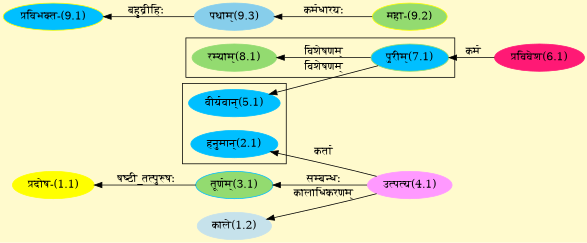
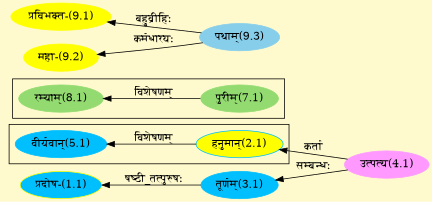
node "प्रविभक्त-(9.1)": fillcolor #00bfff -> #ffff00
edge "महा-(9.2)" -> "पथाम्(9.3)": reversed
node "महा-(9.2)": fillcolor #93db70 -> #ffff00
node "पुरीम्(7.1)": fillcolor #00bfff -> #93db70
node "प्रविवेश(6.1)": removed
edge "पुरीम्(7.1)" -> "वीर्यवान्(5.1)": now "हनुमान्(2.1)" -> "वीर्यवान्(5.1)"
node "हनुमान्(2.1)": fillcolor #00bfff -> #ffff00
node "प्रदोष-(1.1)": fillcolor #ffff00 -> #00bfff
node "तूर्णम्(3.1)": fillcolor #93db70 -> #00bfff
node "काले(1.2)": removed
